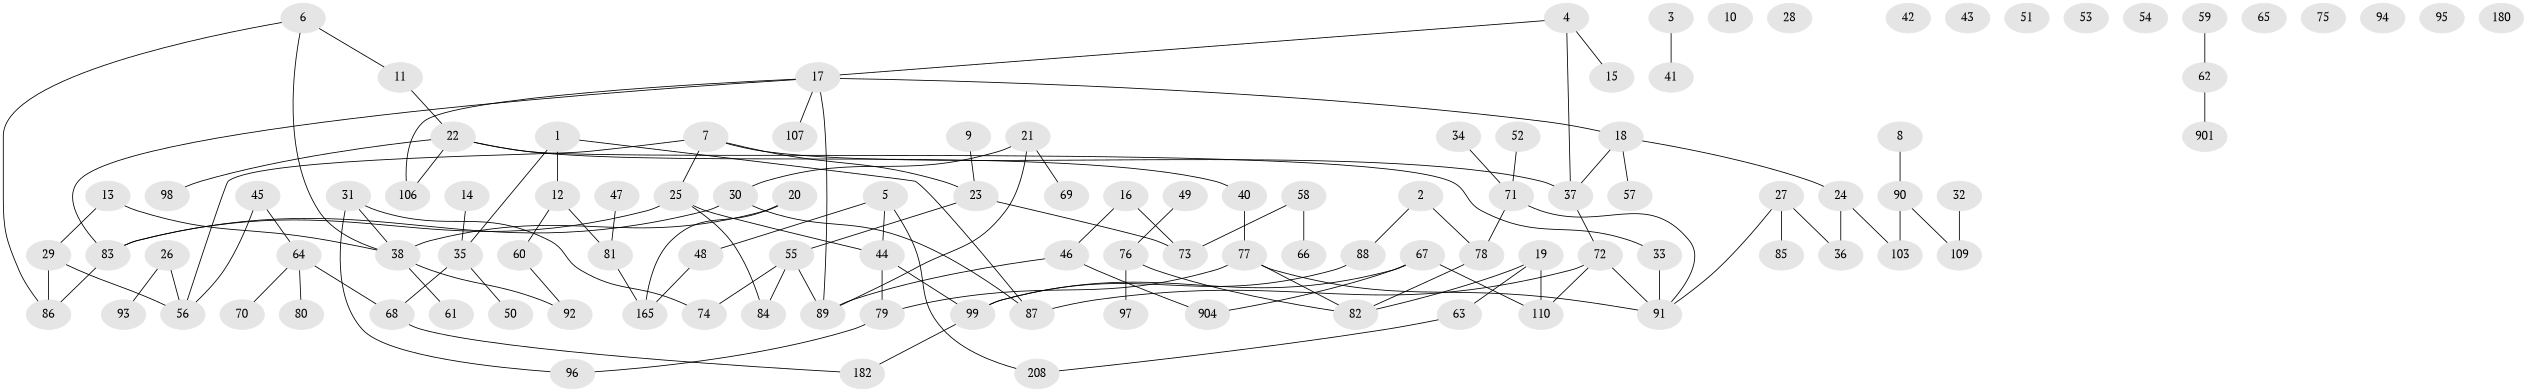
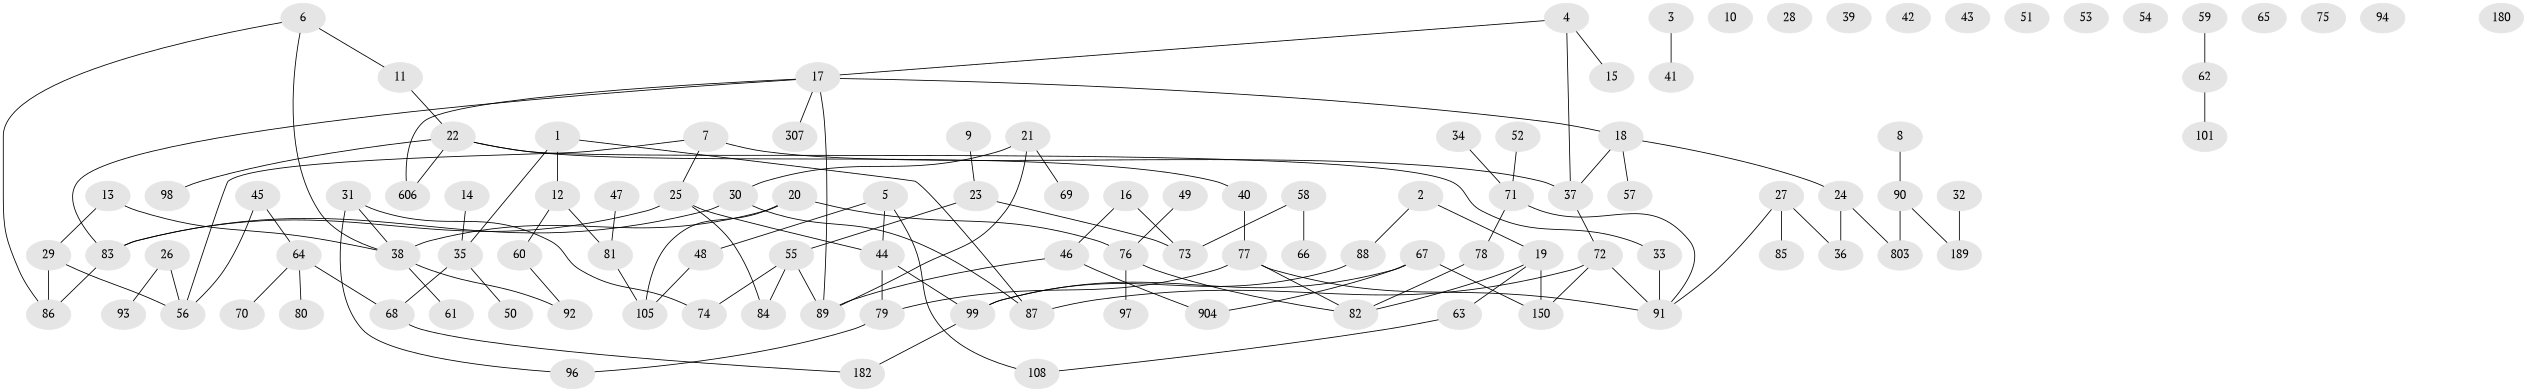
node "39": added
node "95": removed
node "107": label "107" -> "307"
node "901": label "901" -> "101"
edge "7" -- "23": removed
node "106": label "106" -> "606"
edge "20" -- "76": added
edge "2" -- "78": now "2" -- "19"
node "103": label "103" -> "803"
node "109": label "109" -> "189"
node "165": label "165" -> "105"
node "110": label "110" -> "150"
node "208": label "208" -> "108"
